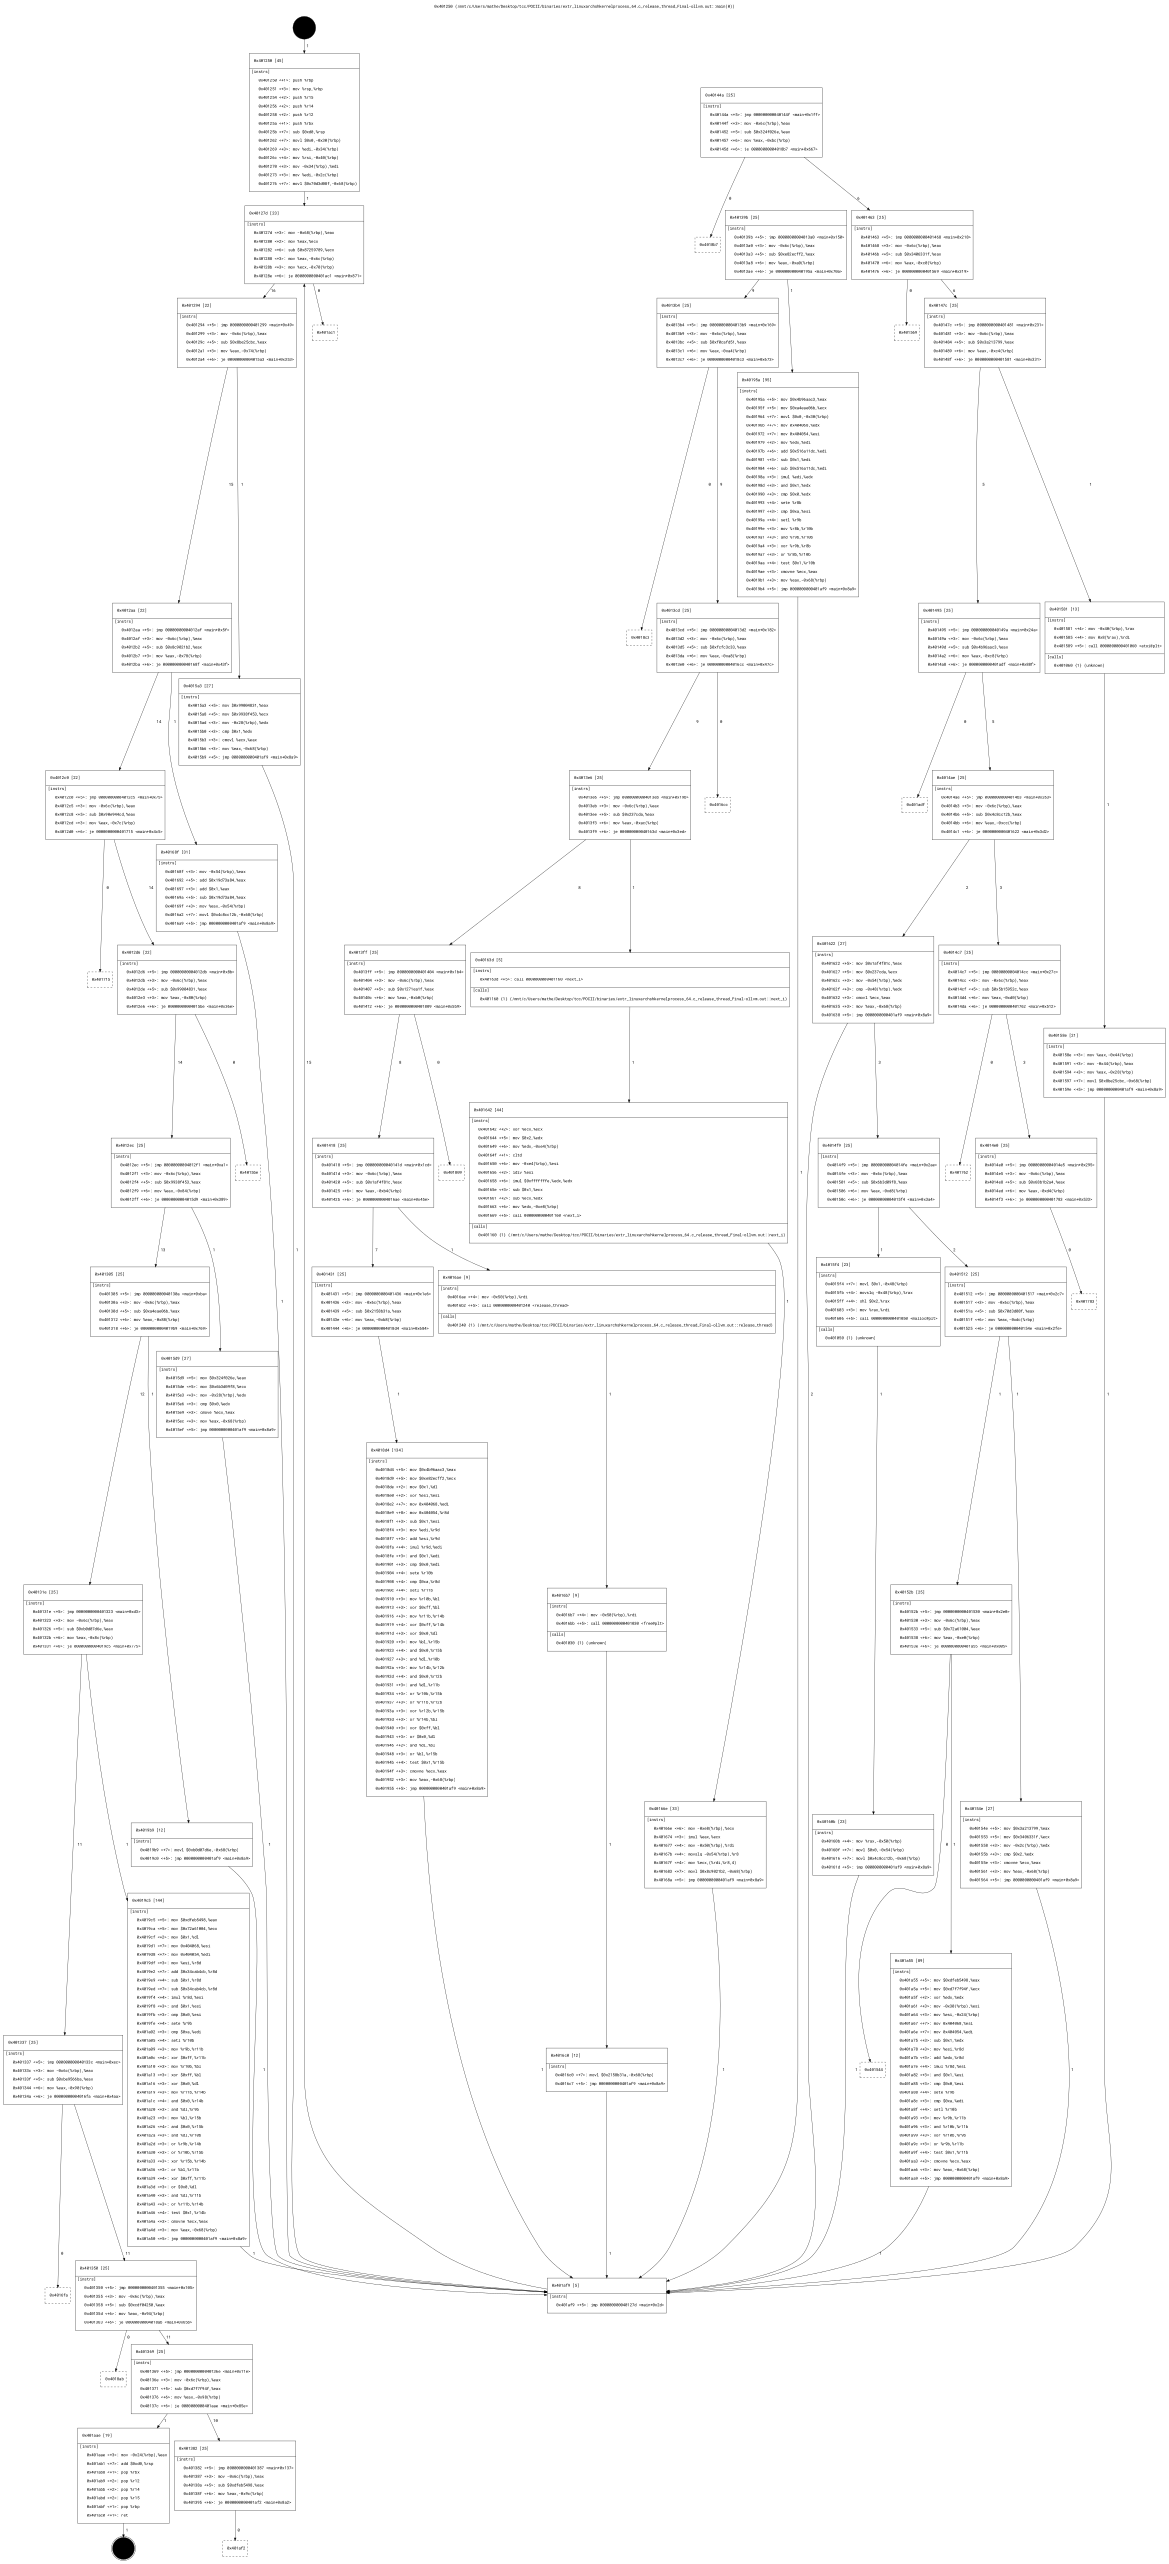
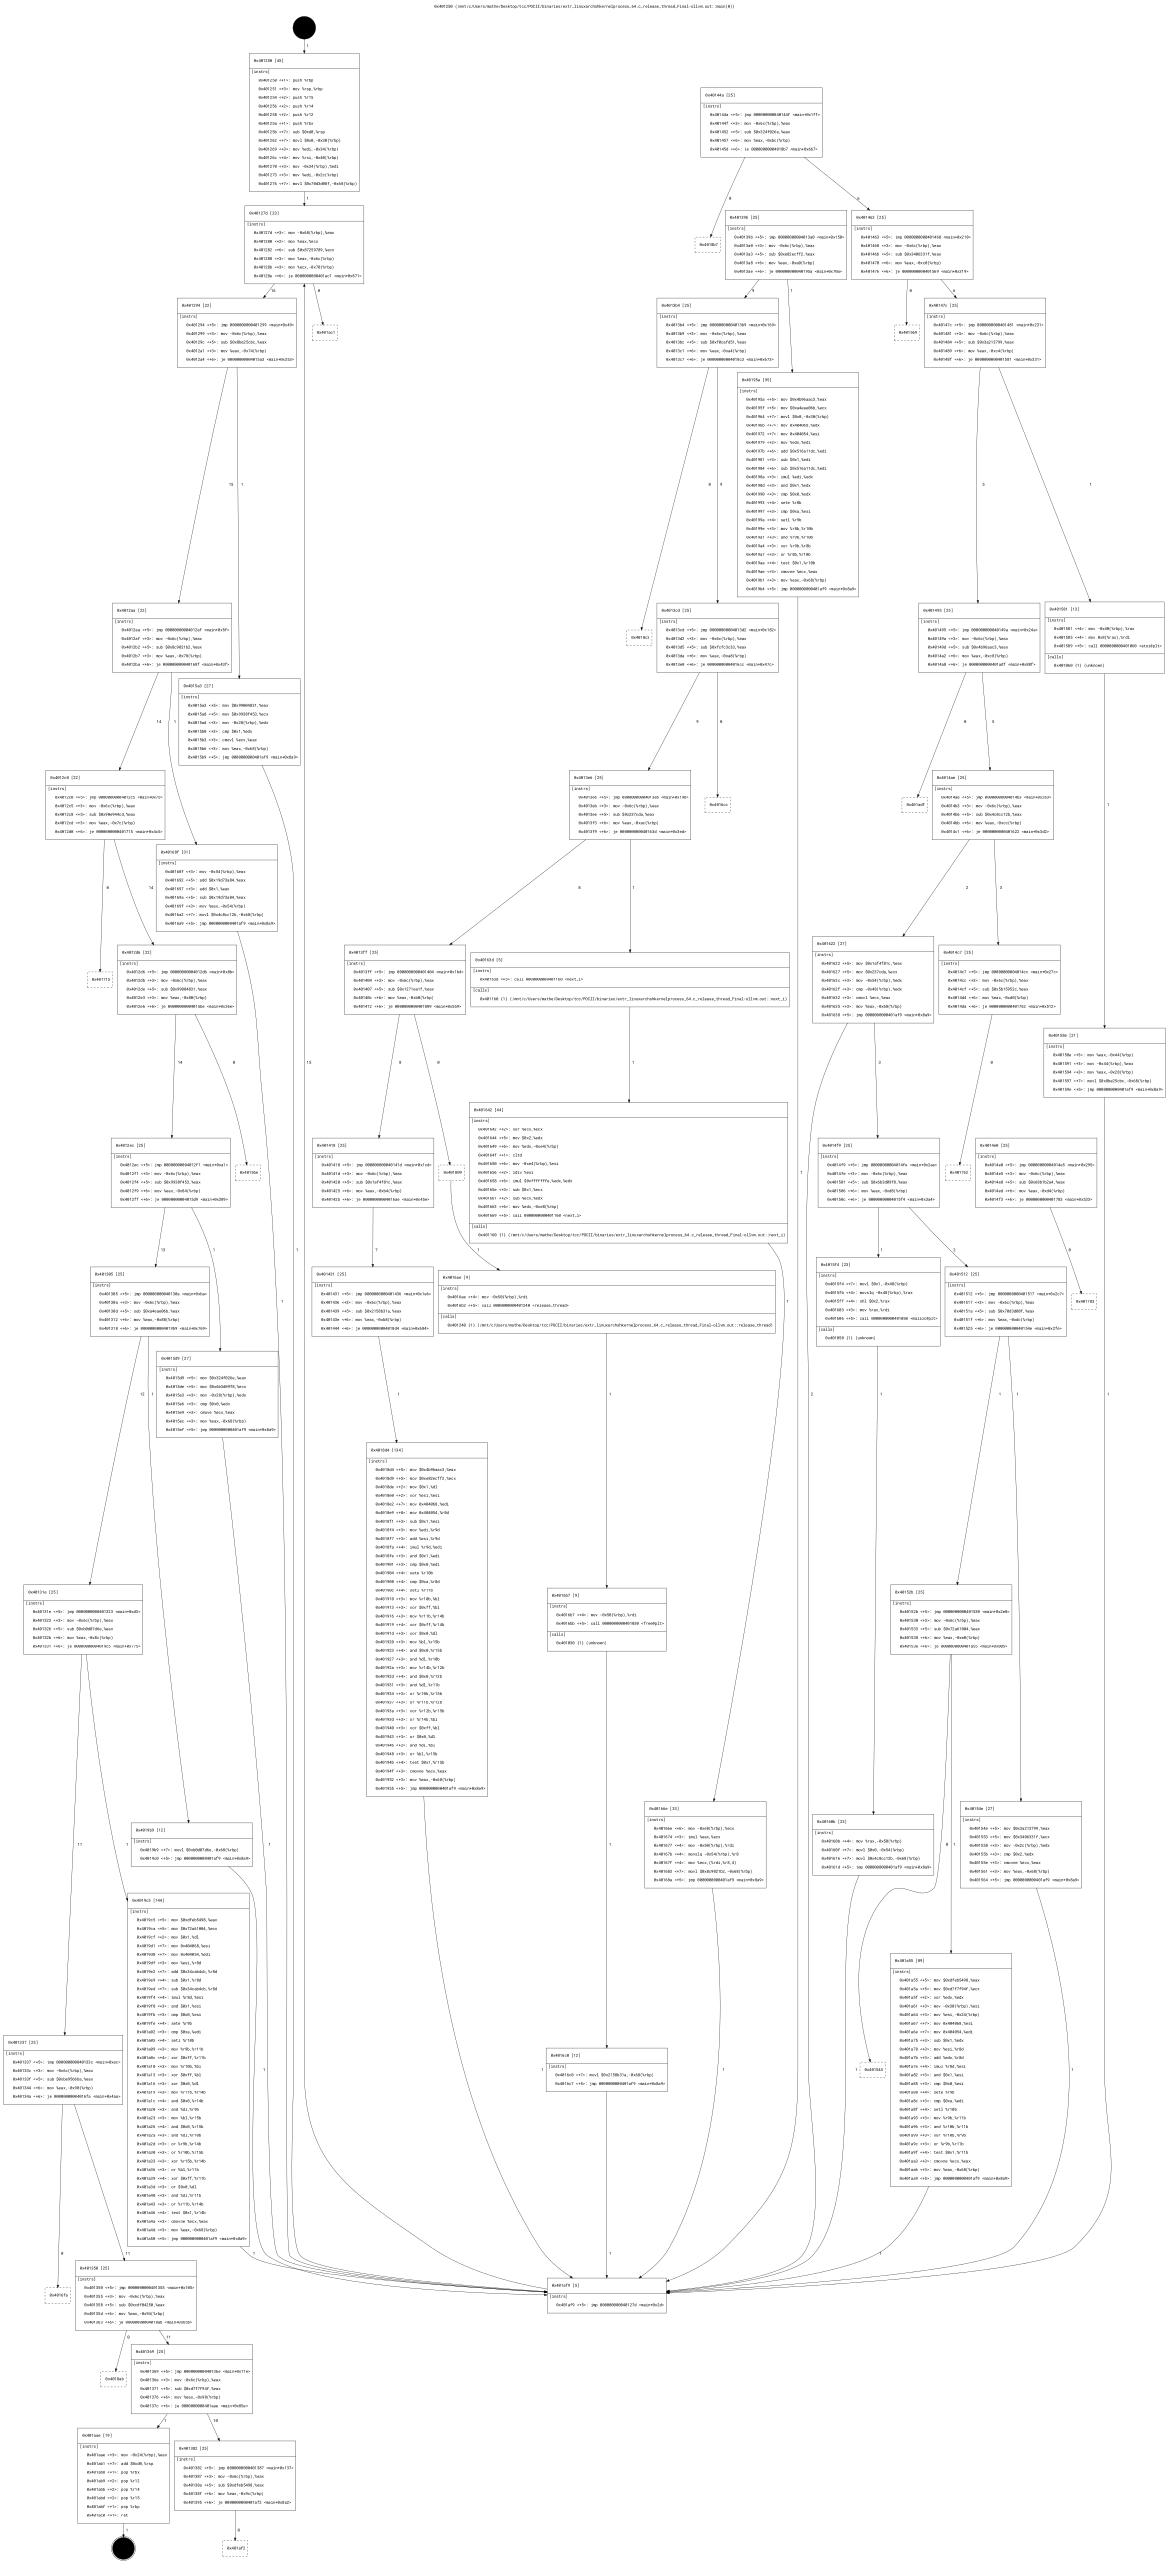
edge "0x4014c7 [25]" -> "0x4014e0 [25]": removed, label "3"
edge "0x401418 [25]" -> "0x4016ae [9]": now "0x401809" -> "0x4016ae [9]"
